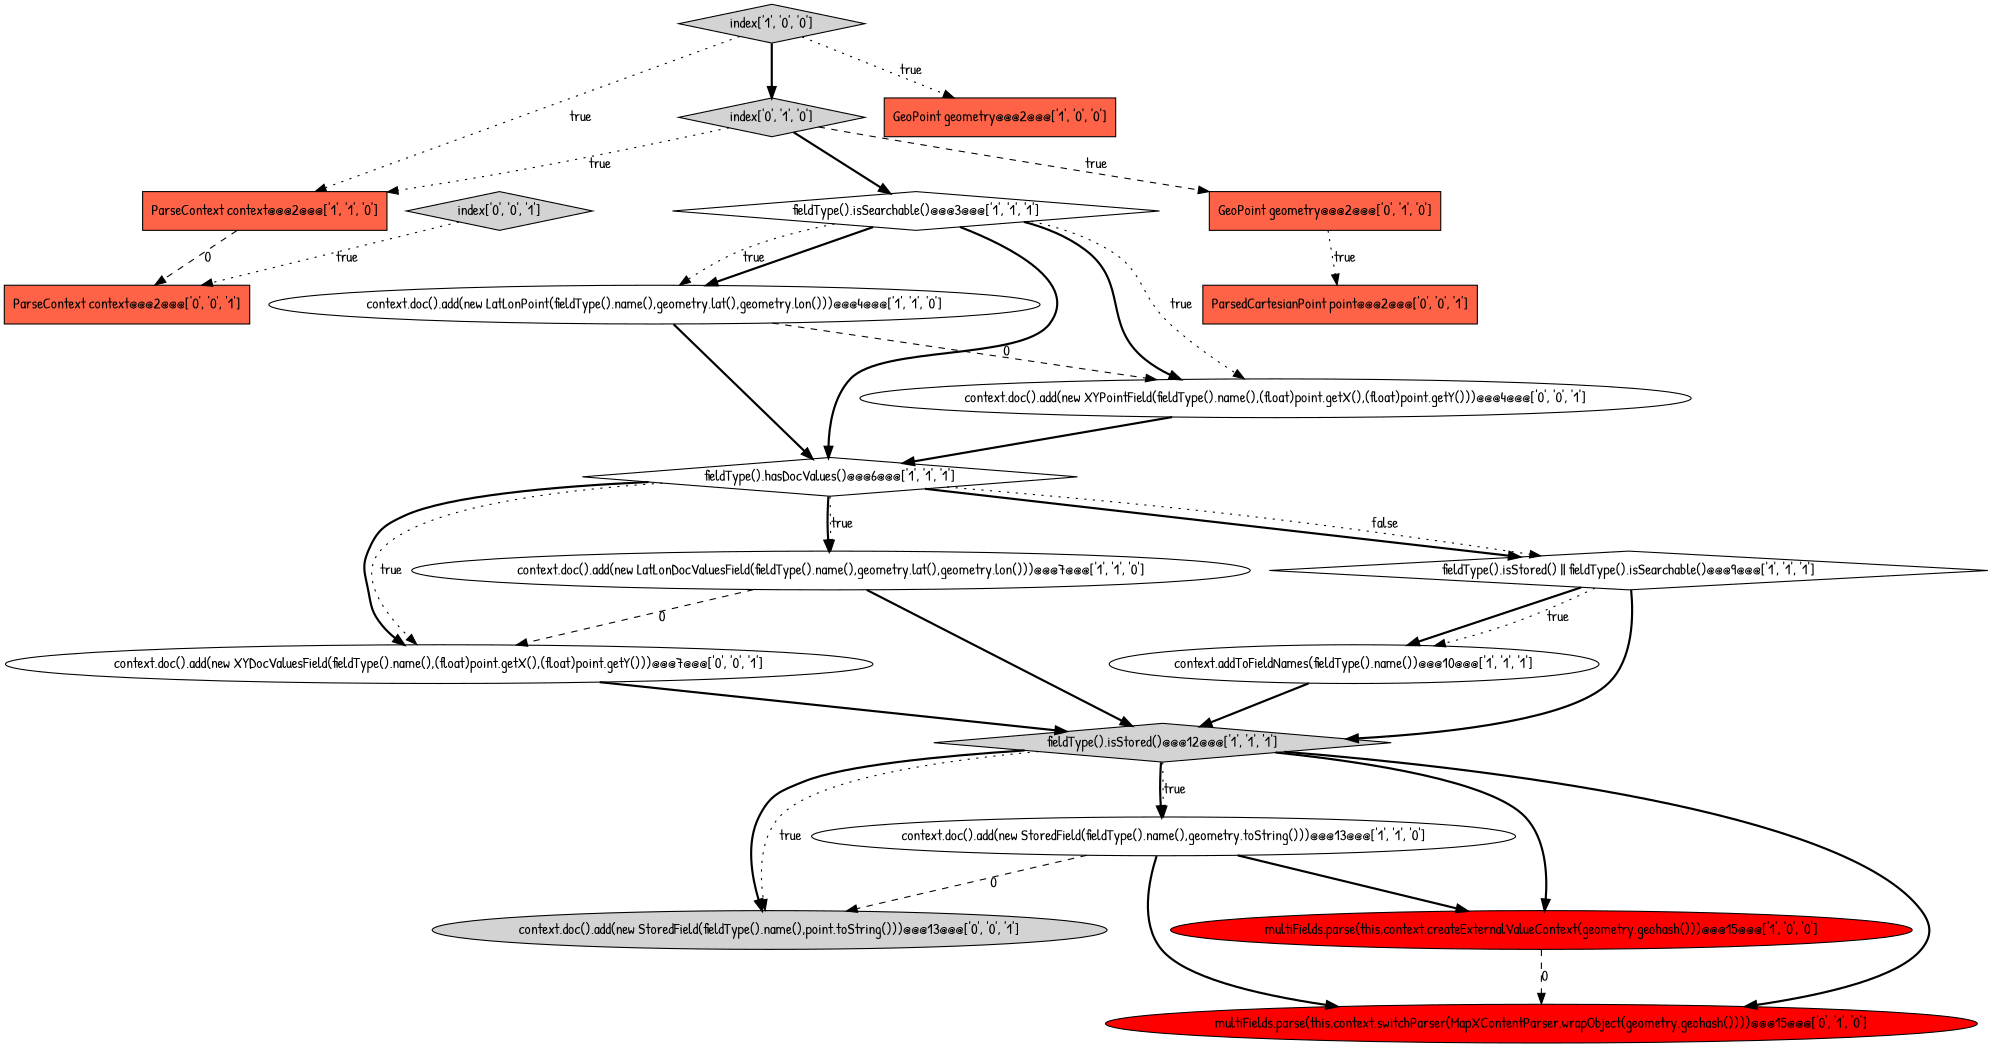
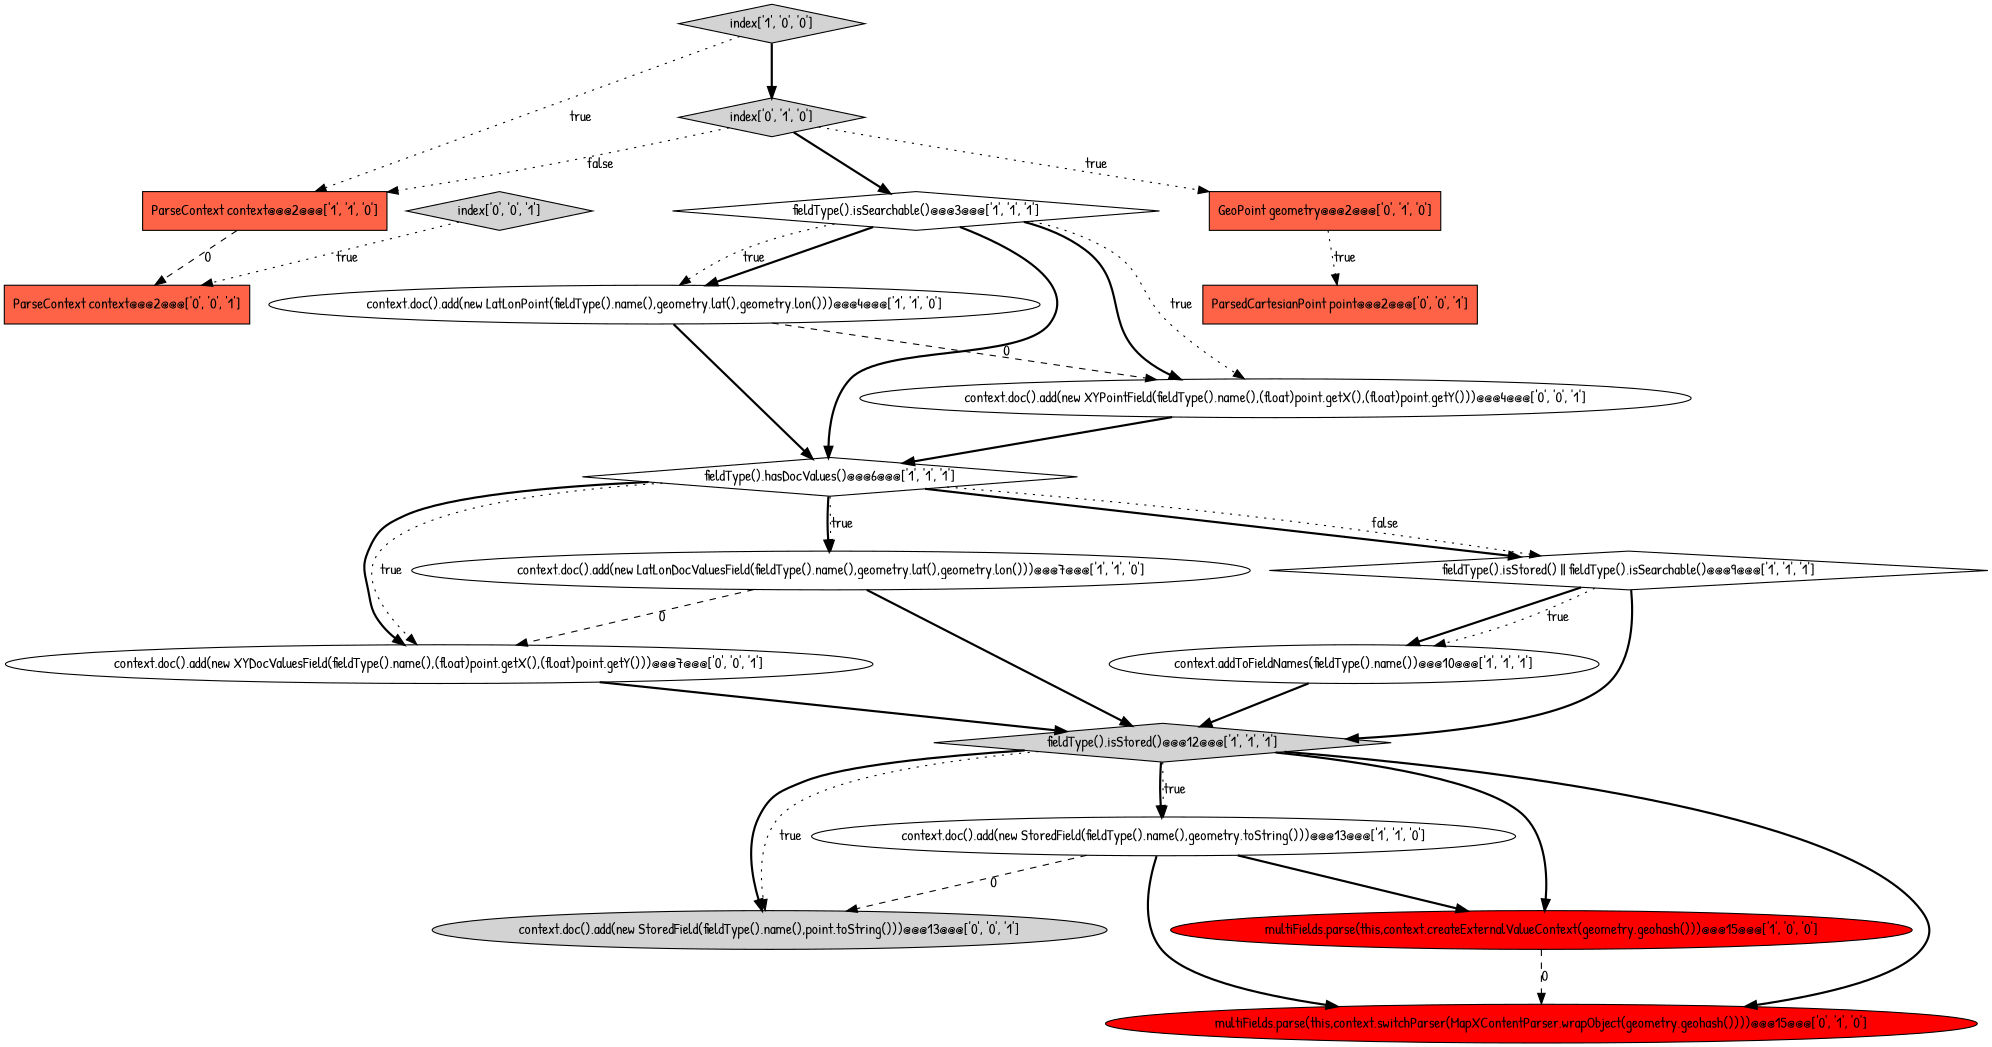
node "GeoPoint geometry@@@2@@@['1', '0', '0']": removed
edge "index['0', '1', '0']" -> "GeoPoint geometry@@@2@@@['0', '1', '0']": style dashed -> dotted
edge "index['0', '1', '0']" -> "ParseContext context@@@2@@@['1', '1', '0']": label "true" -> "false"
